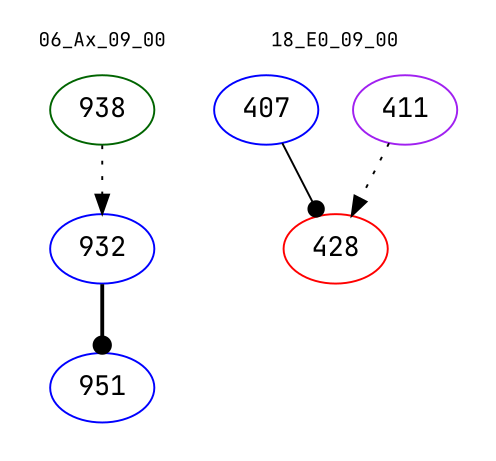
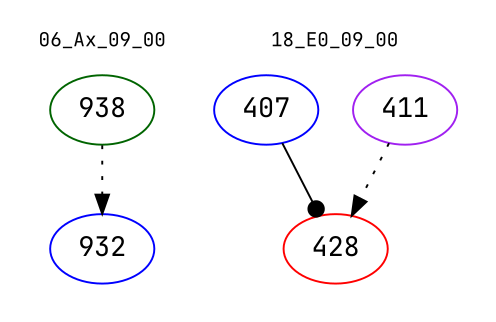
node "951": removed
